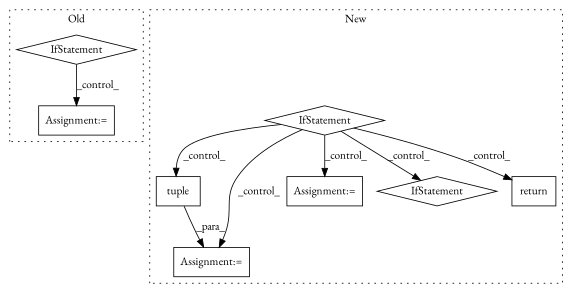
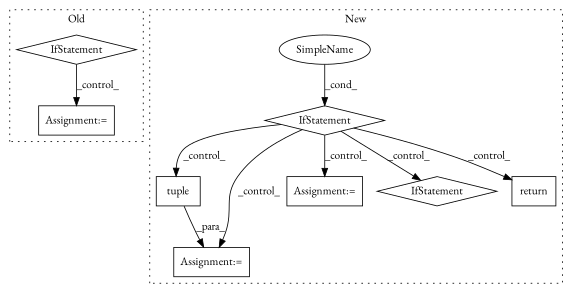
node "SimpleName": added
